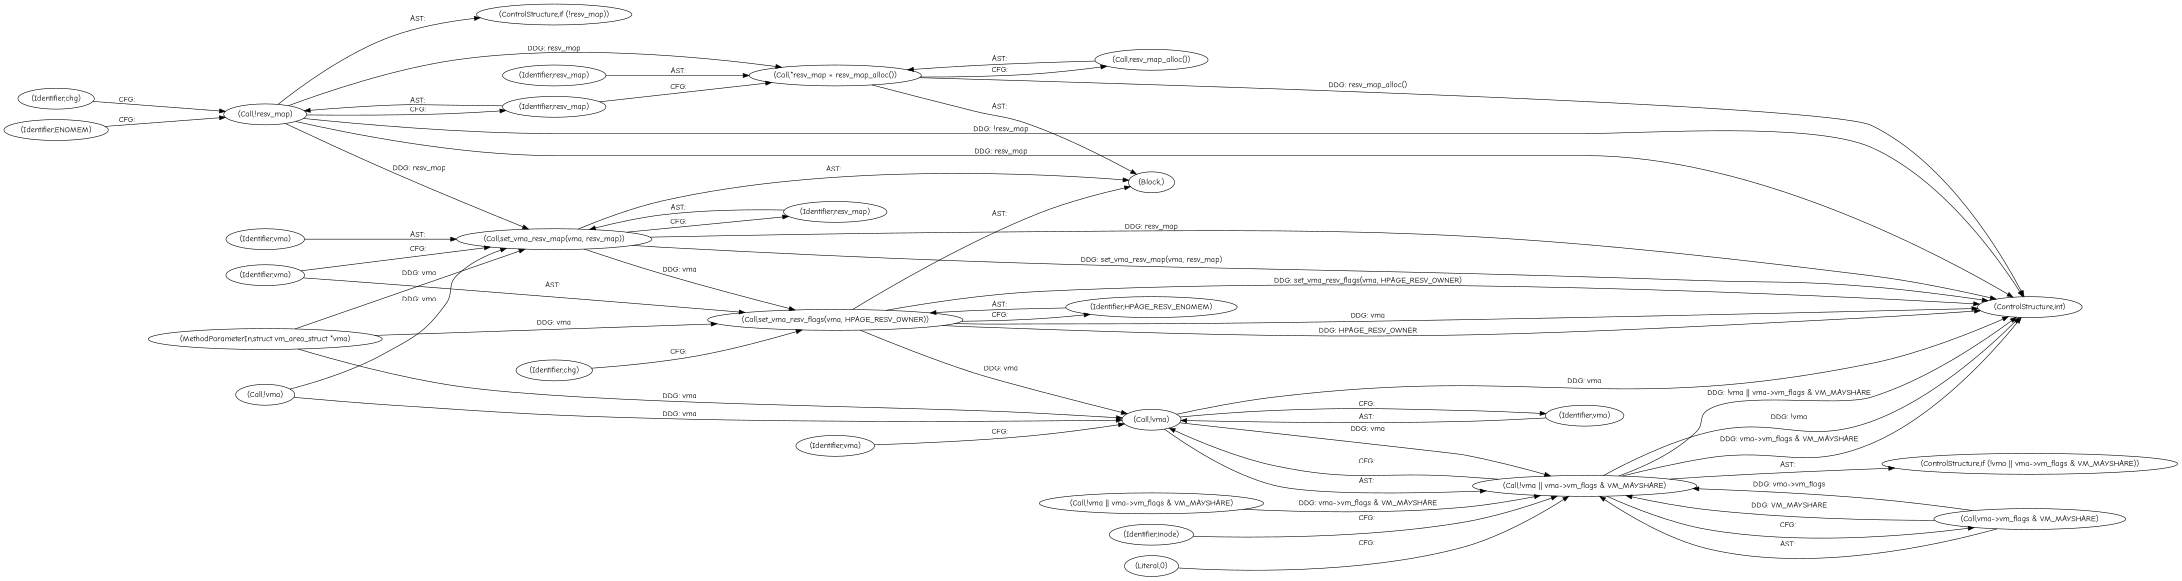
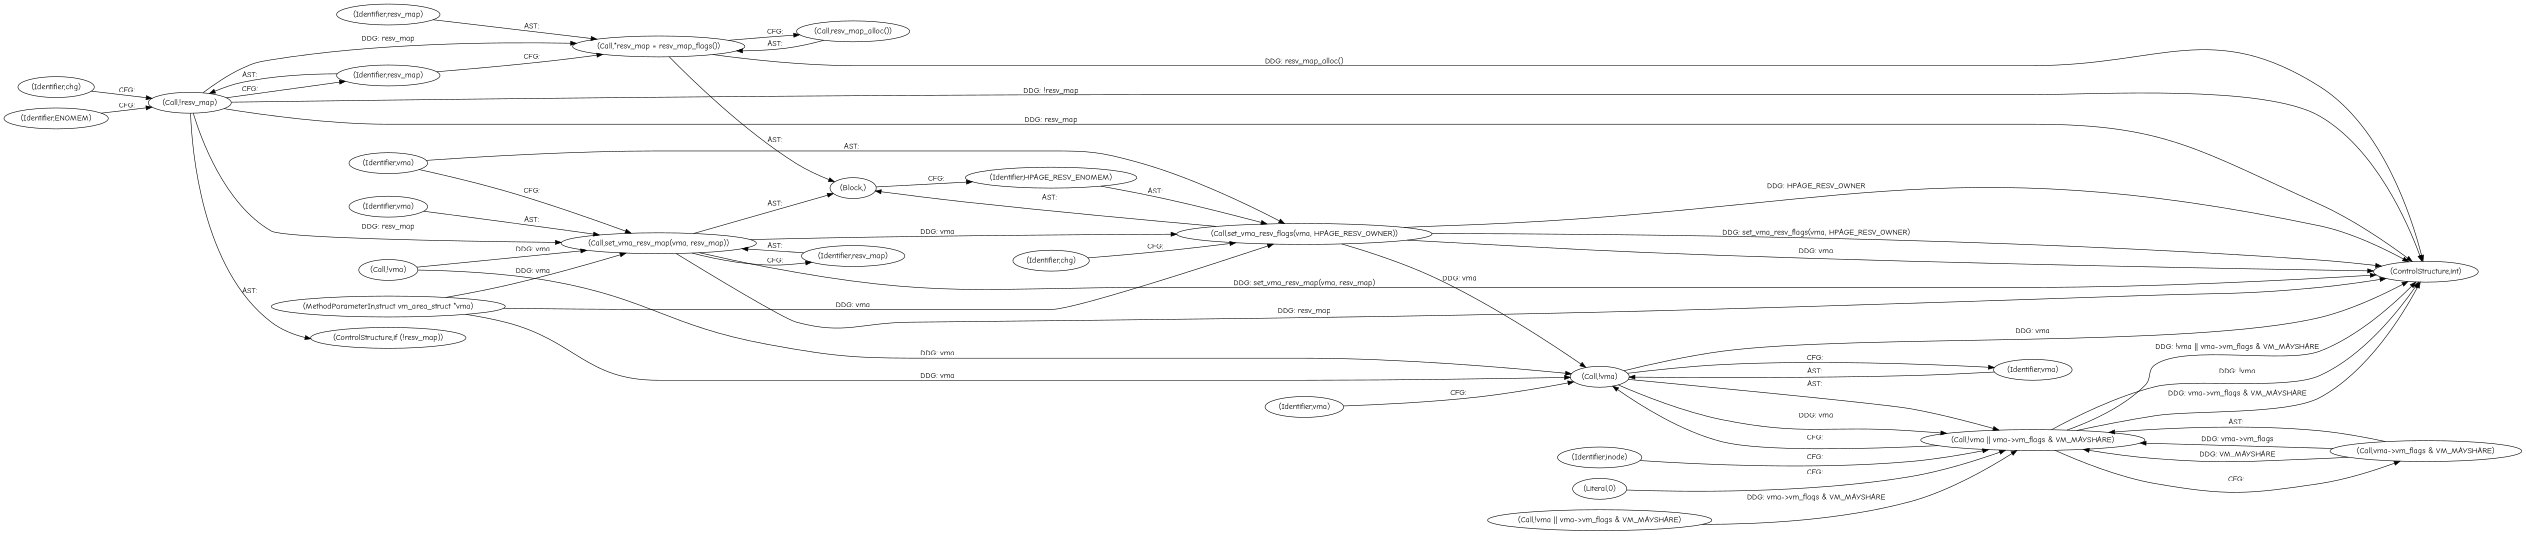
node "(Call,*resv_map = resv_map_alloc())": label "(Call,*resv_map = resv_map_alloc())" -> "(Call,*resv_map = resv_map_flags())"
edge "(Call,set_vma_resv_flags(vma, HPAGE_RESV_OWNER))" -> "(Identifier,HPAGE_RESV_ENOMEM)": now "(Block,)" -> "(Identifier,HPAGE_RESV_ENOMEM)"
node "(ControlStructure,if (!vma || vma->vm_flags & VM_MAYSHARE))": removed
